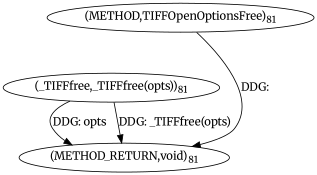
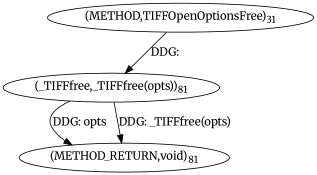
node "(METHOD,TIFFOpenOptionsFree)": text "81" -> "31"
edge "(METHOD,TIFFOpenOptionsFree)" -> "(METHOD_RETURN,void)": now "(METHOD,TIFFOpenOptionsFree)" -> "(_TIFFfree,_TIFFfree(opts))"
